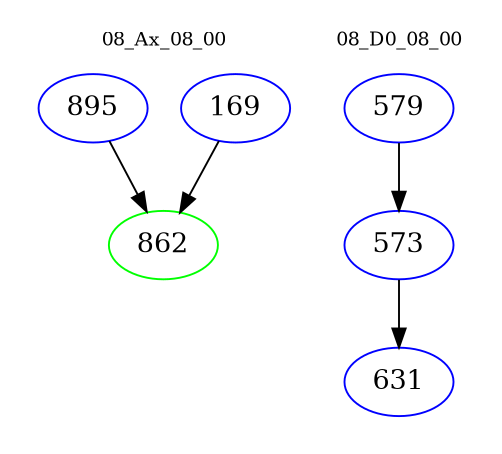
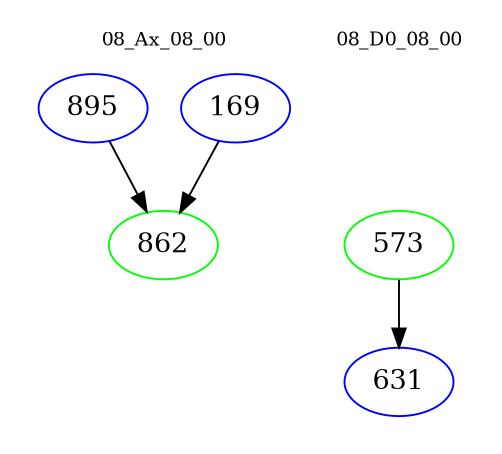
node "579": removed
node "573": color blue -> green
